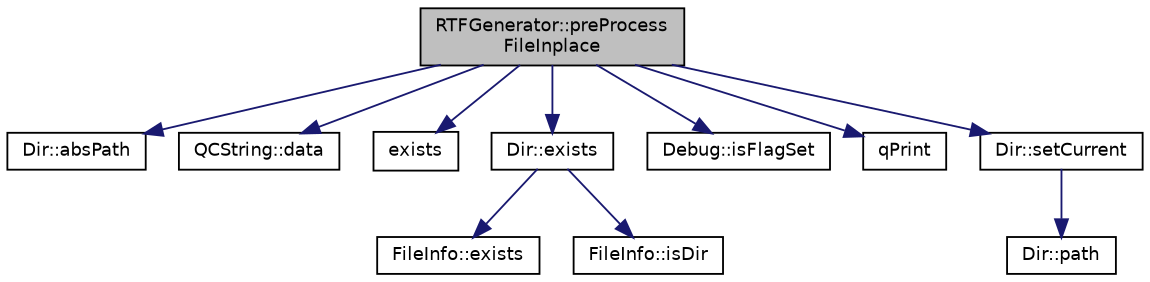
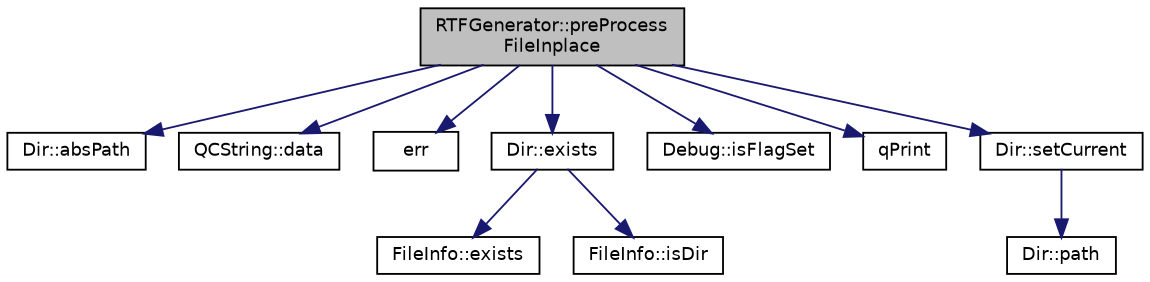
node "exists": label "exists" -> "err"
